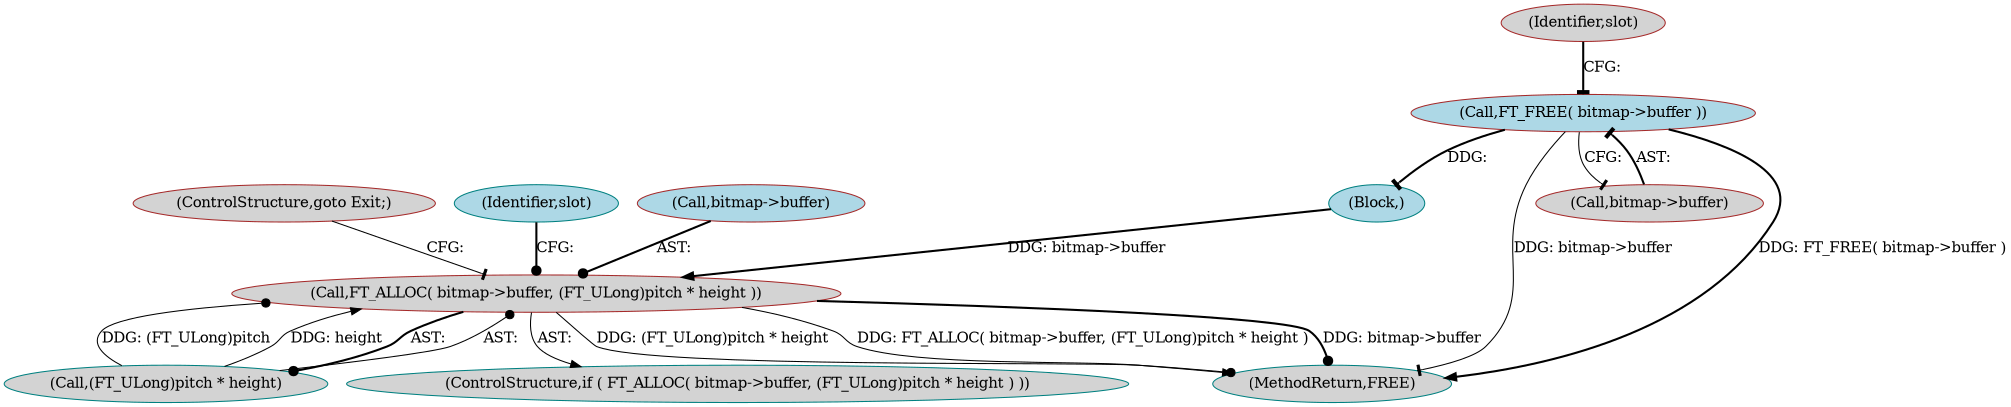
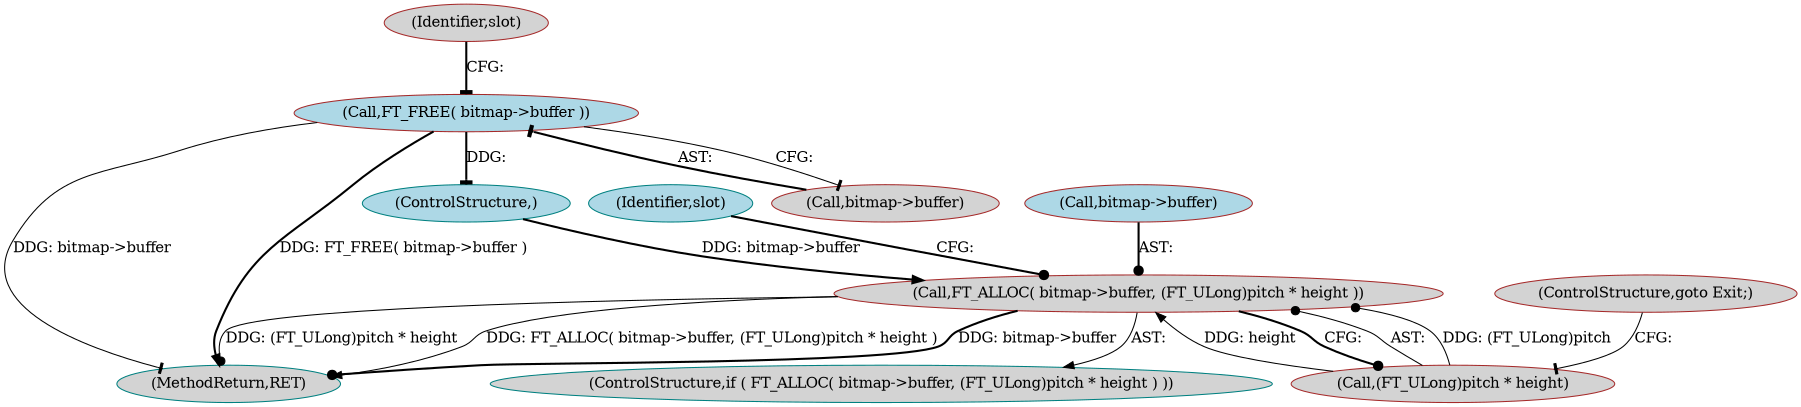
node "(Block,)": label "(Block,)" -> "(ControlStructure,)"
edge "(ControlStructure,goto Exit;)" -> "(Call,FT_ALLOC( bitmap->buffer, (FT_ULong)pitch * height ))": now "(ControlStructure,goto Exit;)" -> "(Call,(FT_ULong)pitch * height)"
edge "(Call,FT_ALLOC( bitmap->buffer, (FT_ULong)pitch * height ))" -> "(Call,(FT_ULong)pitch * height)": label "AST: " -> "CFG: "
node "(Call,(FT_ULong)pitch * height)": color teal -> brown
node "(MethodReturn,FREE)": label "(MethodReturn,FREE)" -> "(MethodReturn,RET)"
